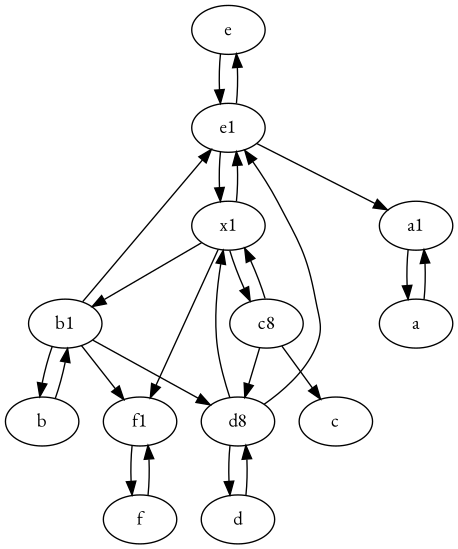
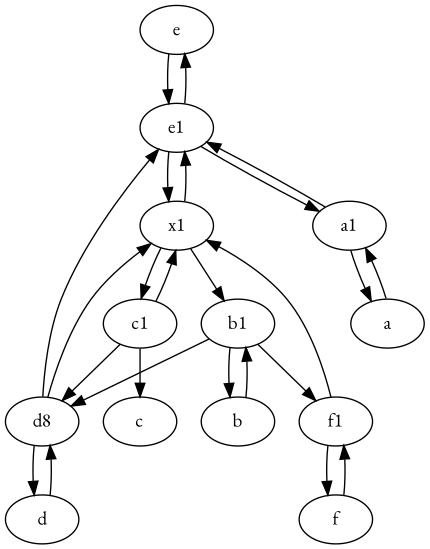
edge "b1" -> "e1": now "a1" -> "e1"
edge "x1" -> "f1": reversed
node "c8": label "c8" -> "c1"
